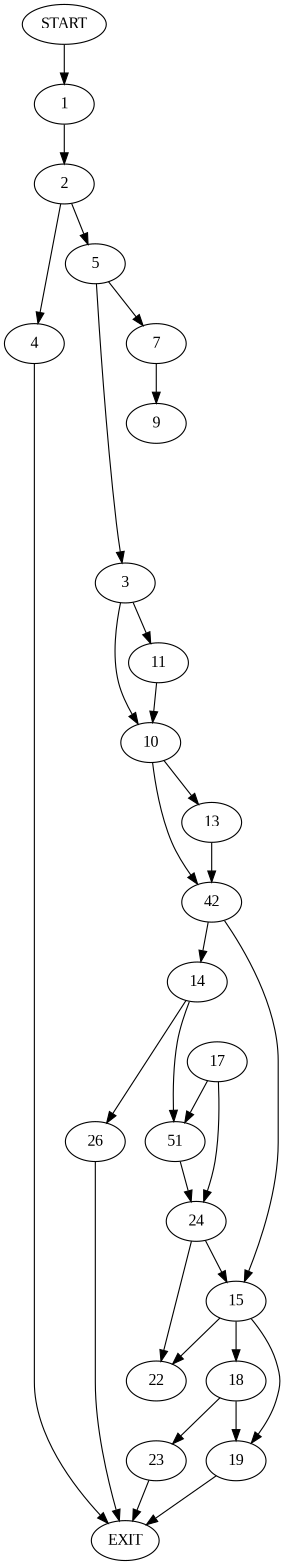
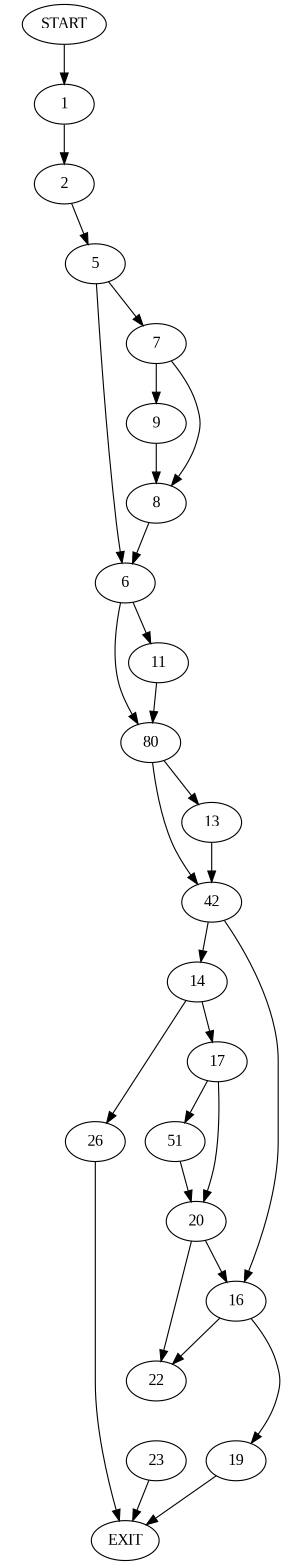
node "4": removed
node "8": added
node "3": label "3" -> "6"
node "10": label "10" -> "80"
edge "14" -> "51": now "14" -> "17"
node "24": label "24" -> "20"
node "15": label "15" -> "16"
node "18": removed
